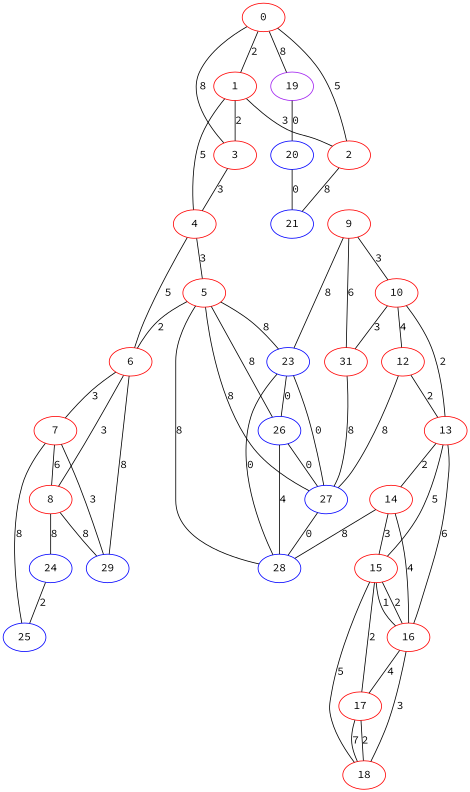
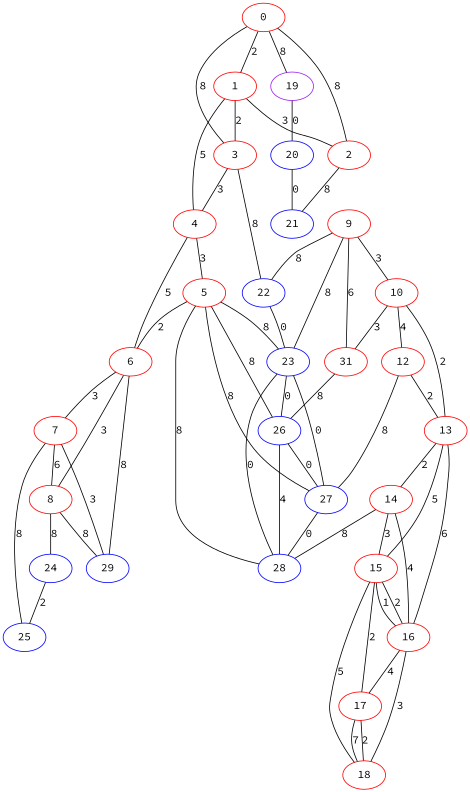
edge "0" -- "2": label "5" -> "8"
node "22": added
edge "31" -- "27": now "31" -- "26"
